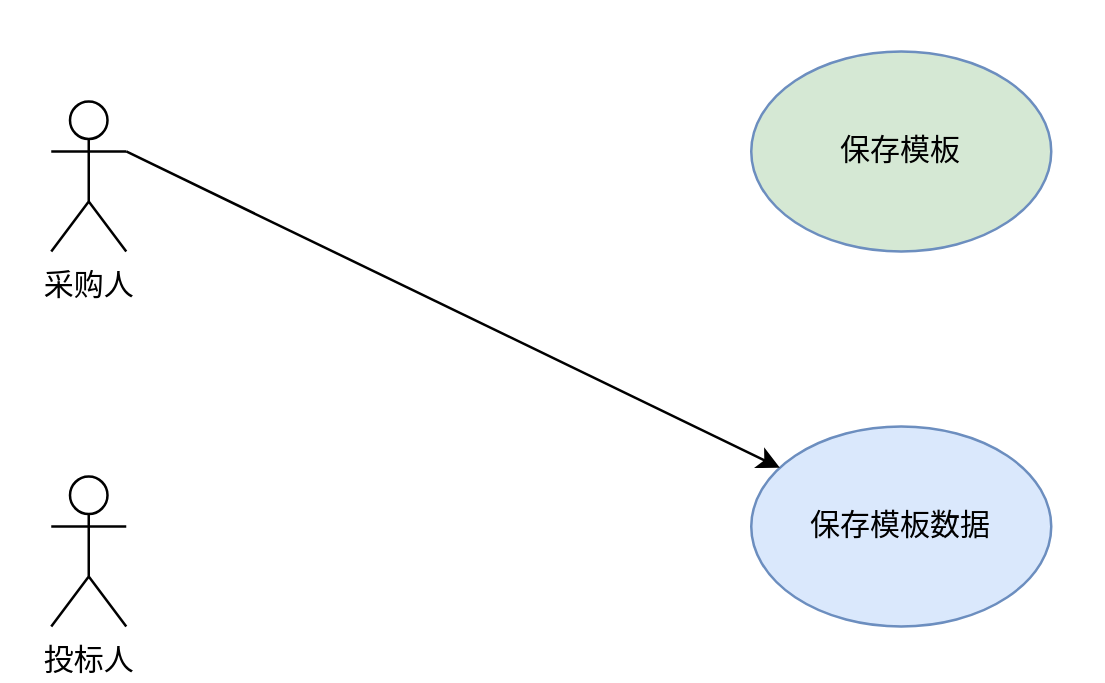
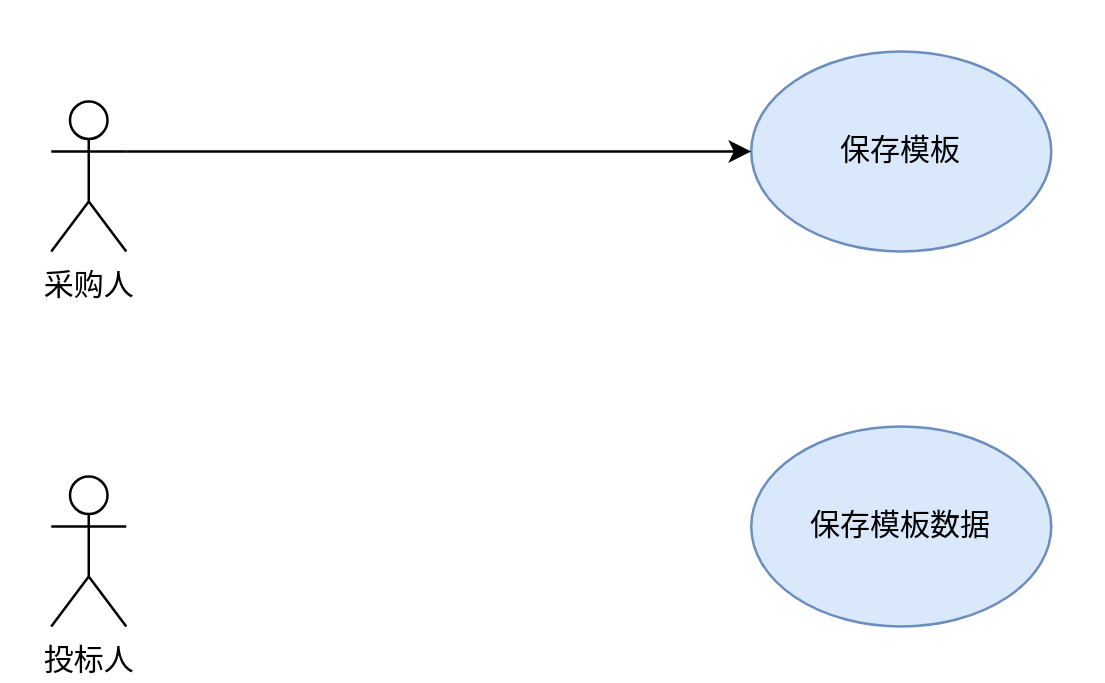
node "保存模板": fillcolor #d5e8d4 -> #dae8fc
edge "采购人" -> "保存模板数据": now "采购人" -> "保存模板"
